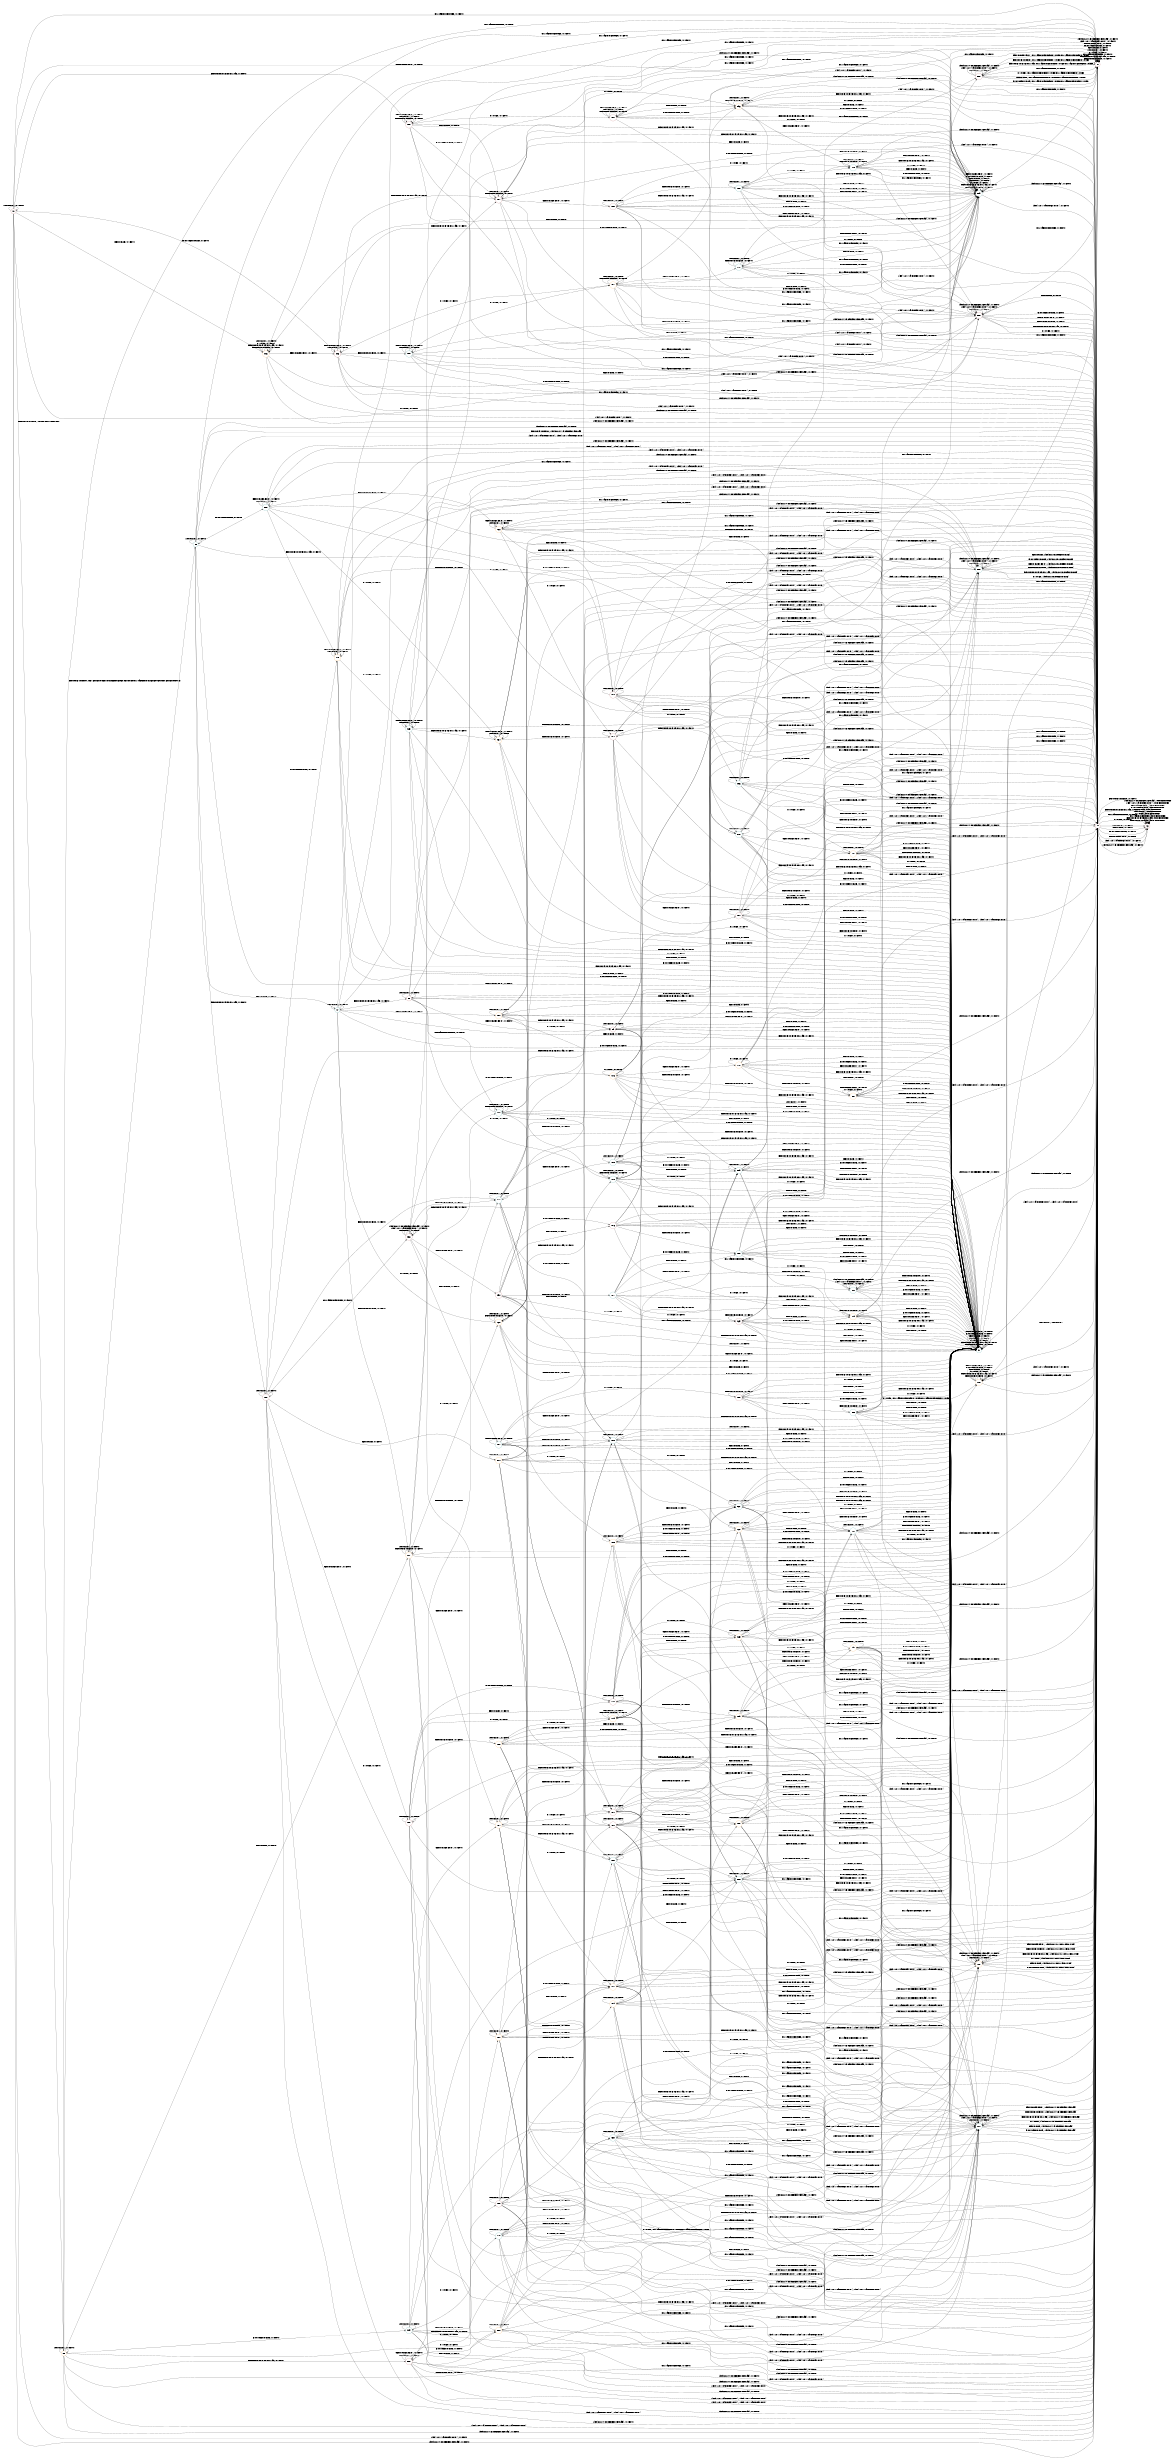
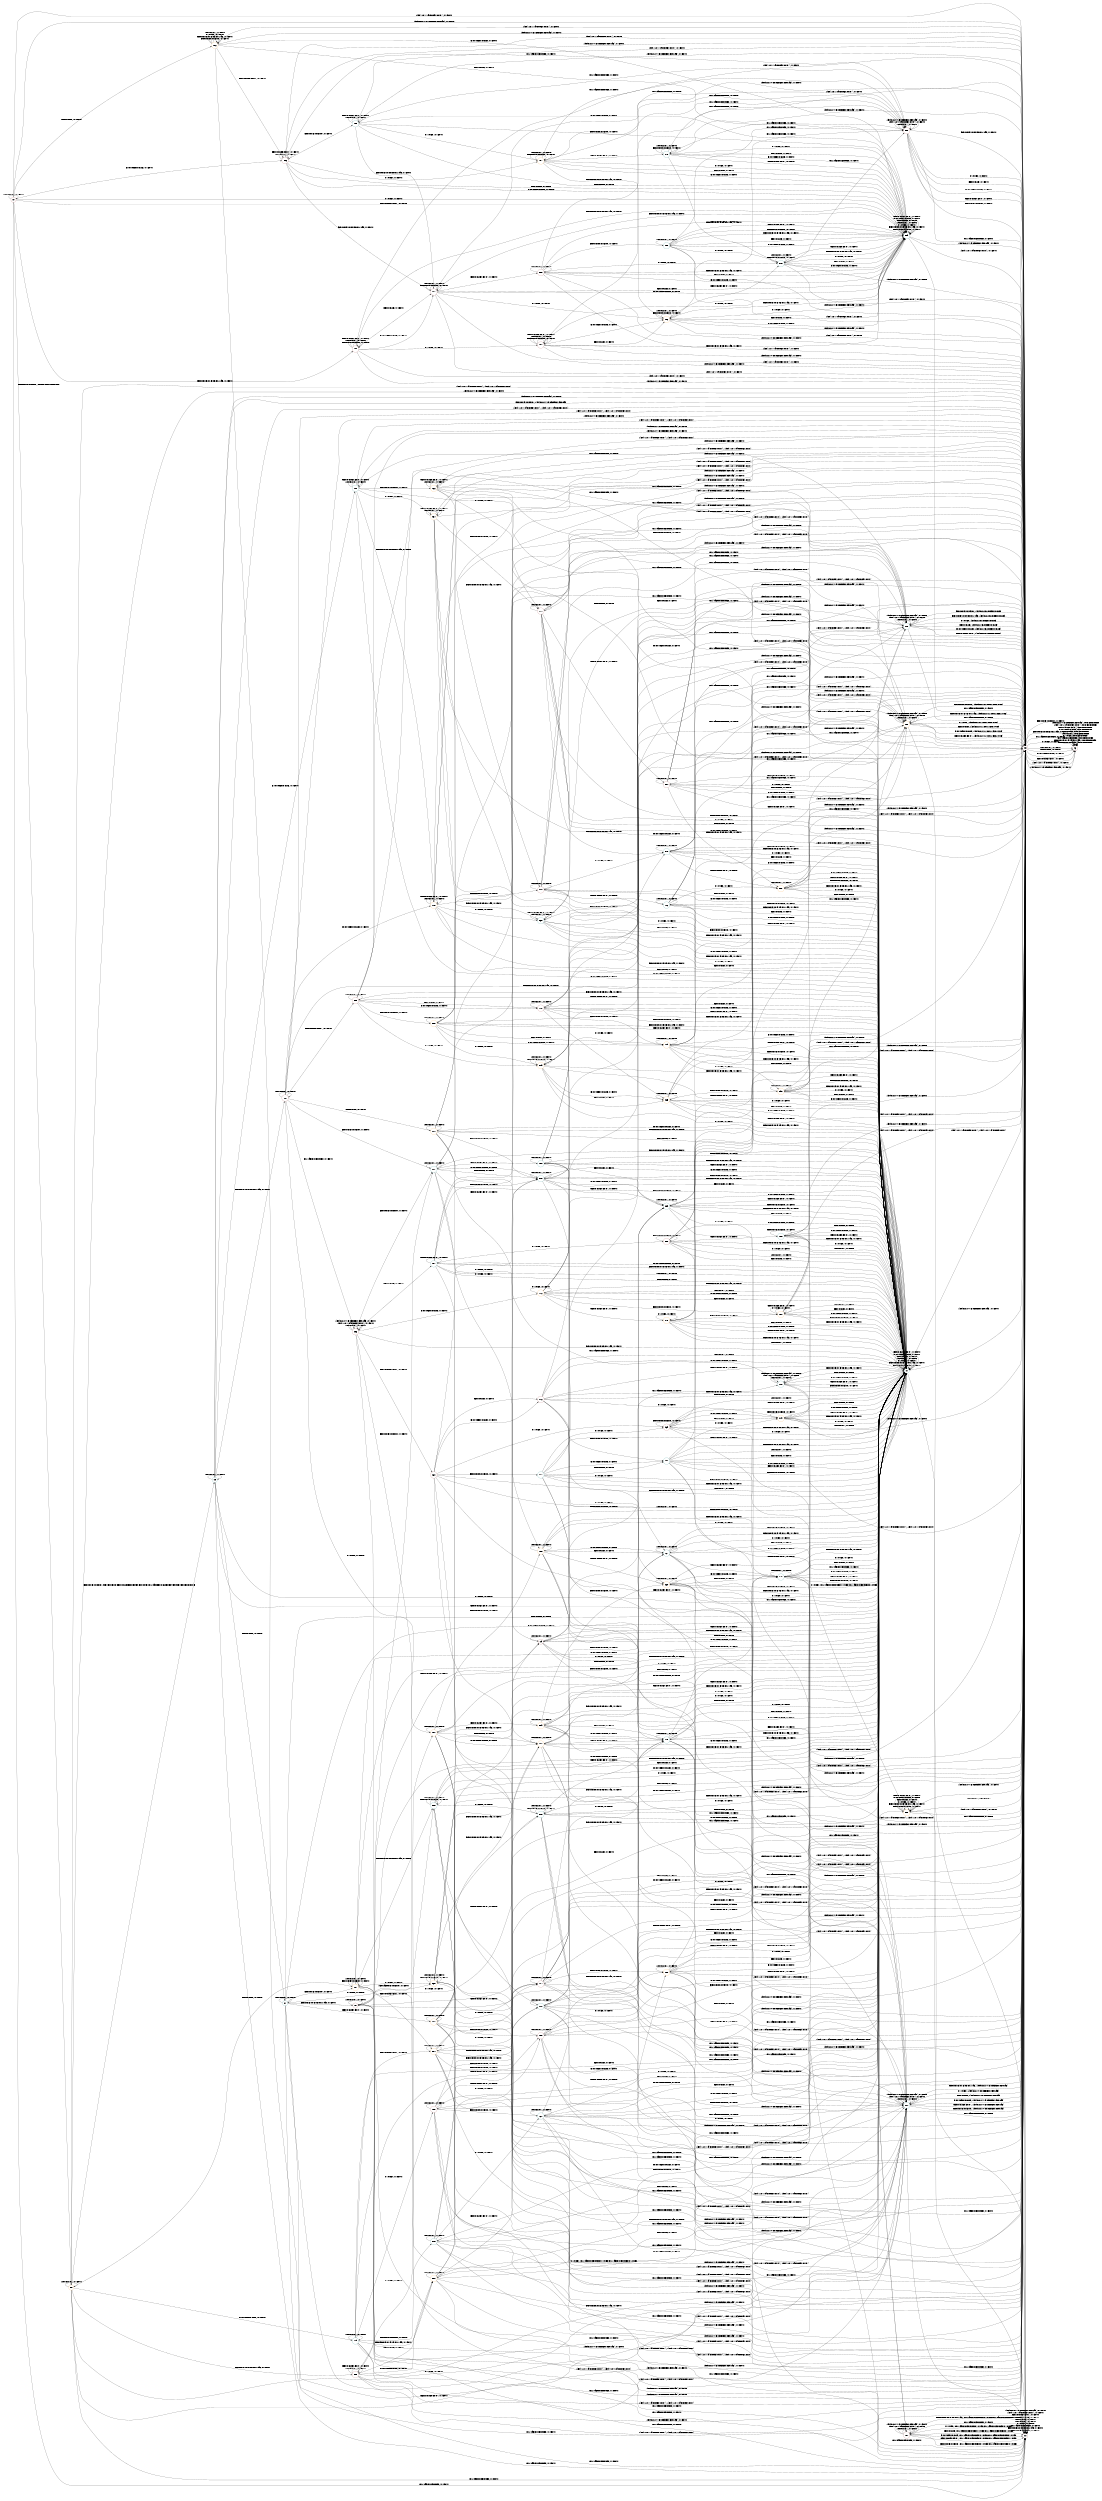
node "s96": label "s96" -> "s56"
edge "s63" -> "s64": reversed
edge "s76" -> "s33": added, label "CHANGE_CIPHER_SPEC / TIMEOUT"
node "s91": label "s91" -> "s61"
